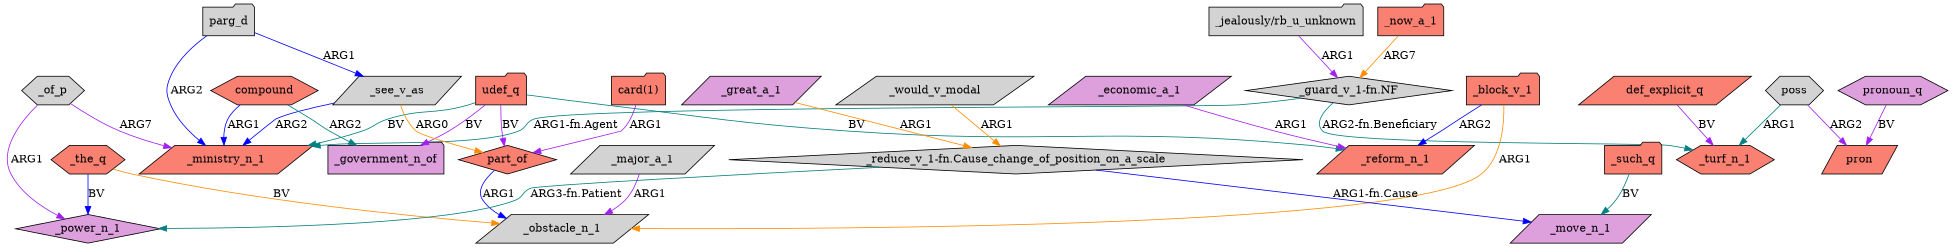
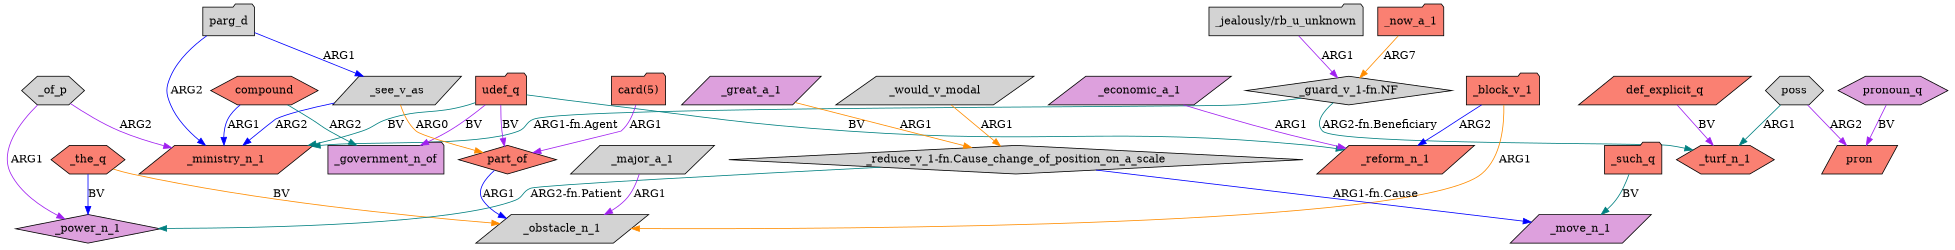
node "card(1)": label "card(1)" -> "card(5)"
edge "_of_p" -> "_ministry_n_1": label "ARG7" -> "ARG2"
edge "_reduce_v_1-fn.Cause_change_of_position_on_a_scale" -> "_power_n_1": label "ARG3-fn.Patient" -> "ARG2-fn.Patient"
